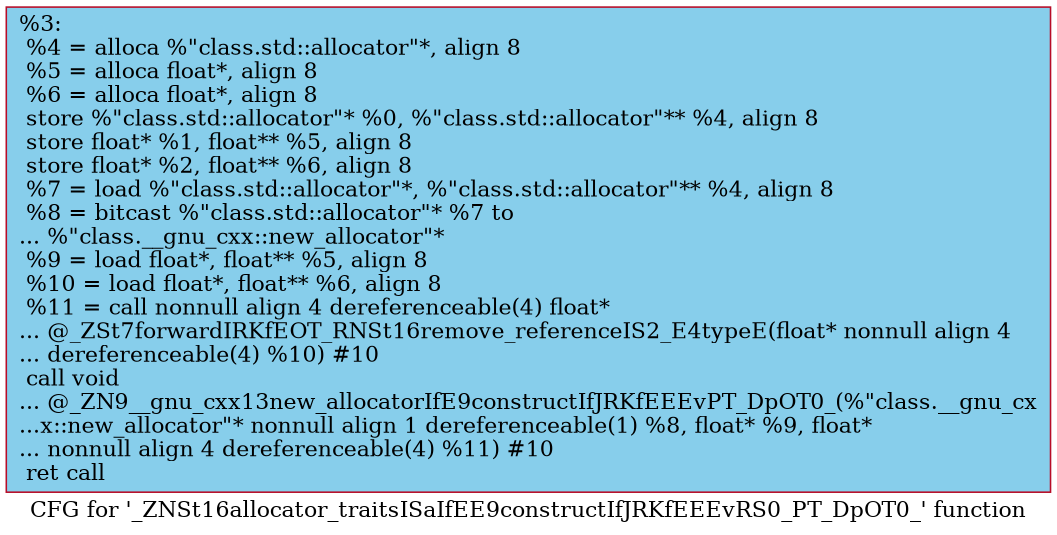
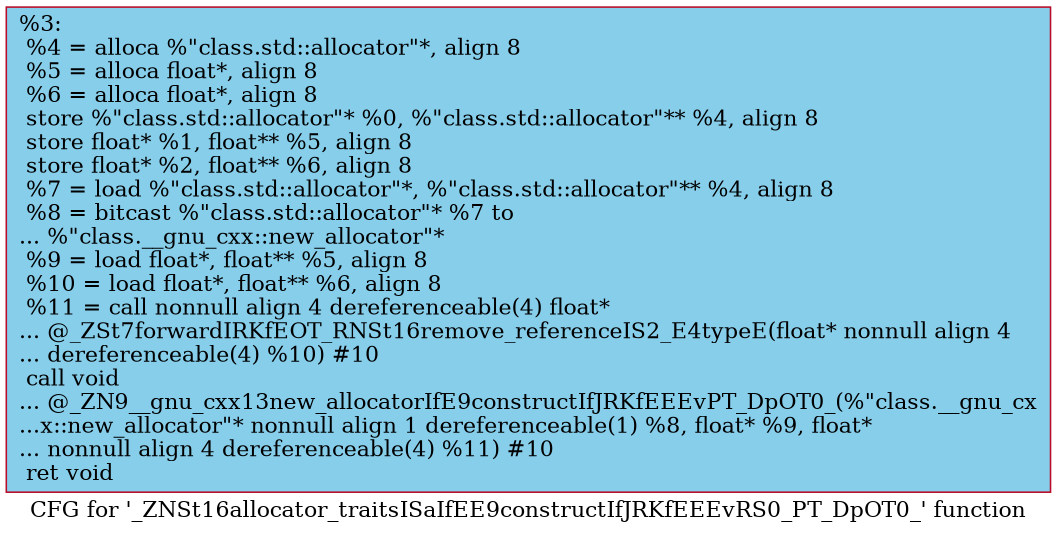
node "%3:": text "ret call" -> "ret void"
